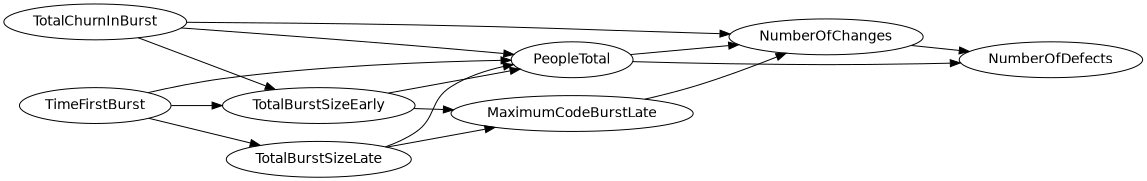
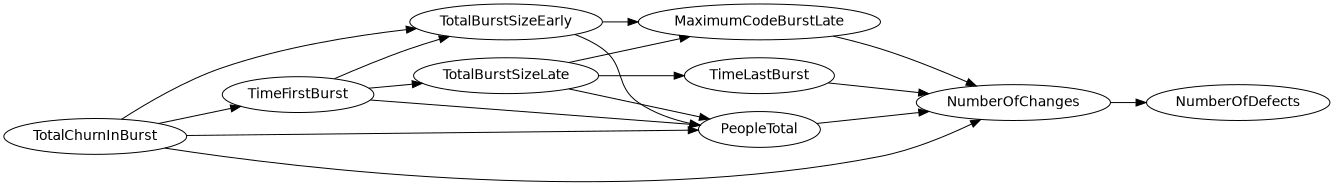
edge "PeopleTotal" -> "NumberOfDefects": removed
node "TimeLastBurst": added
edge "TotalChurnInBurst" -> "TimeFirstBurst": added
